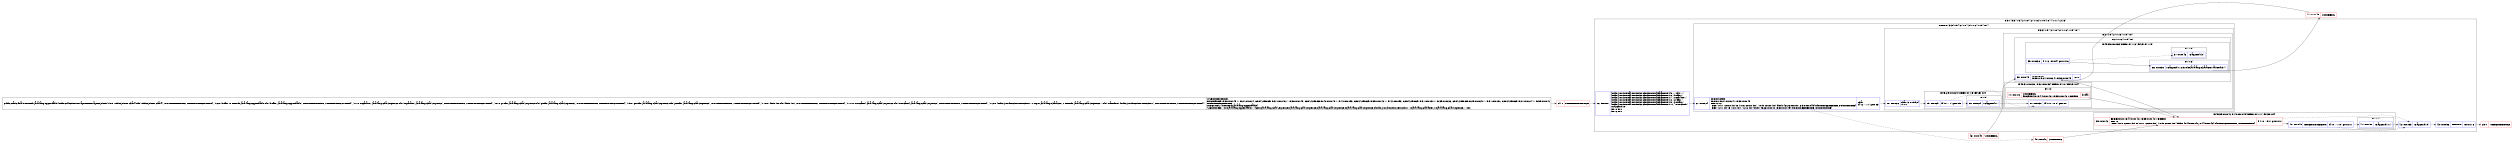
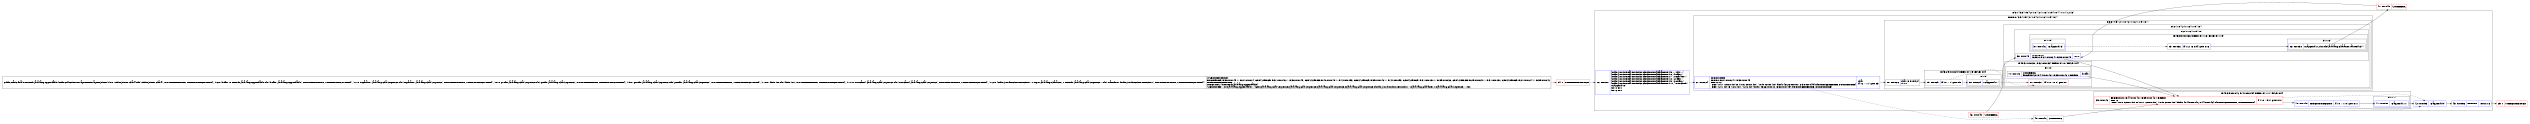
edge "35: 0x0036" -> "37: 0x0046": reversed
node "44: 0x004c": color red -> blue
node "31: 0x0030": color blue -> red
